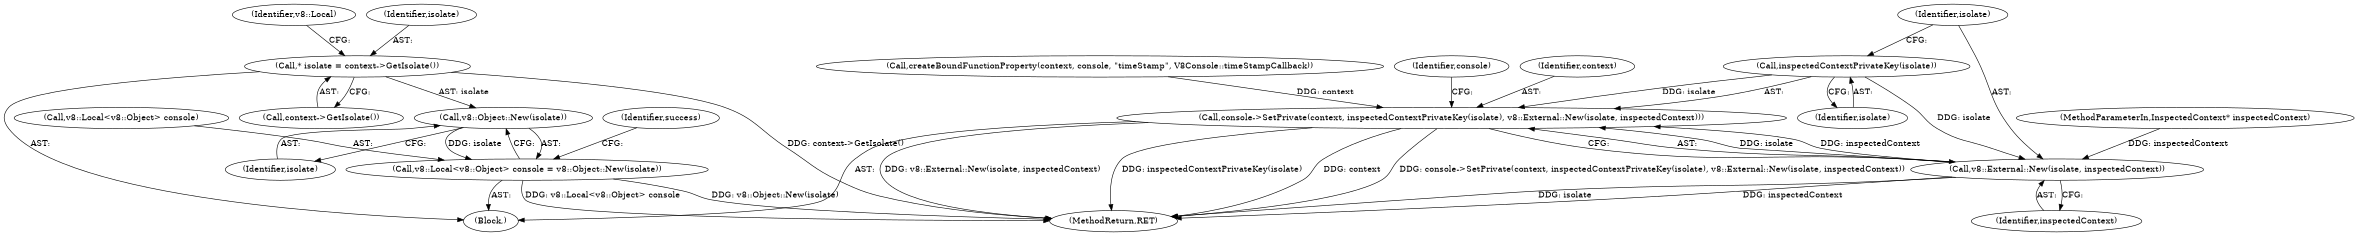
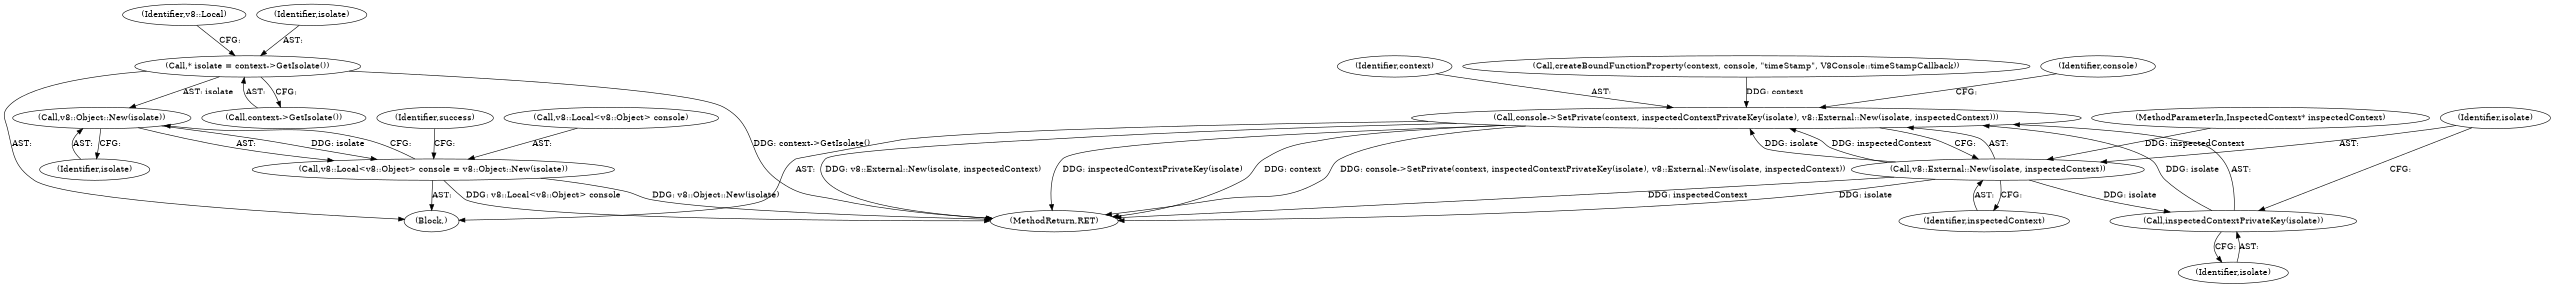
edge "(Call,inspectedContextPrivateKey(isolate))" -> "(Call,v8::External::New(isolate, inspectedContext))": reversed
